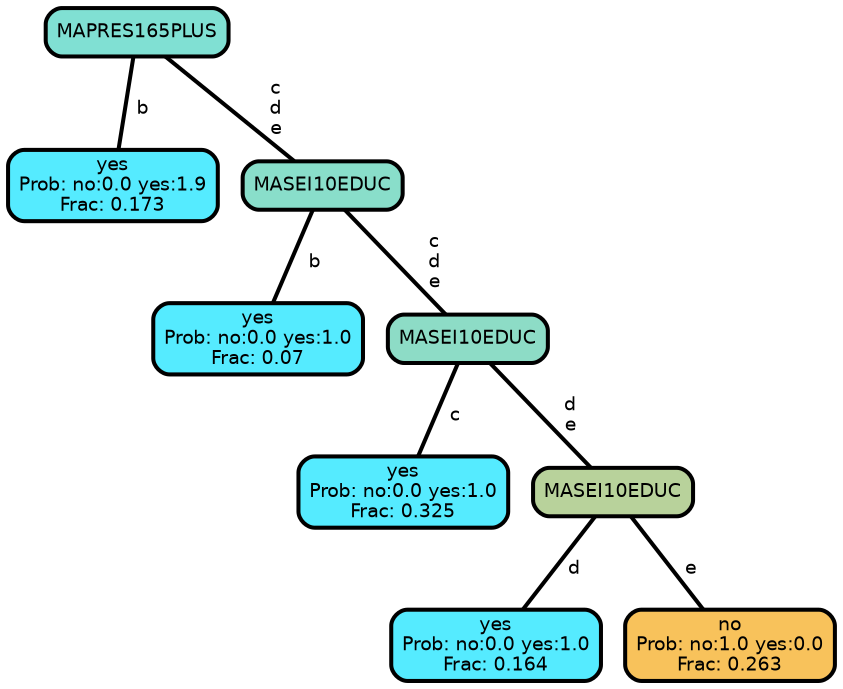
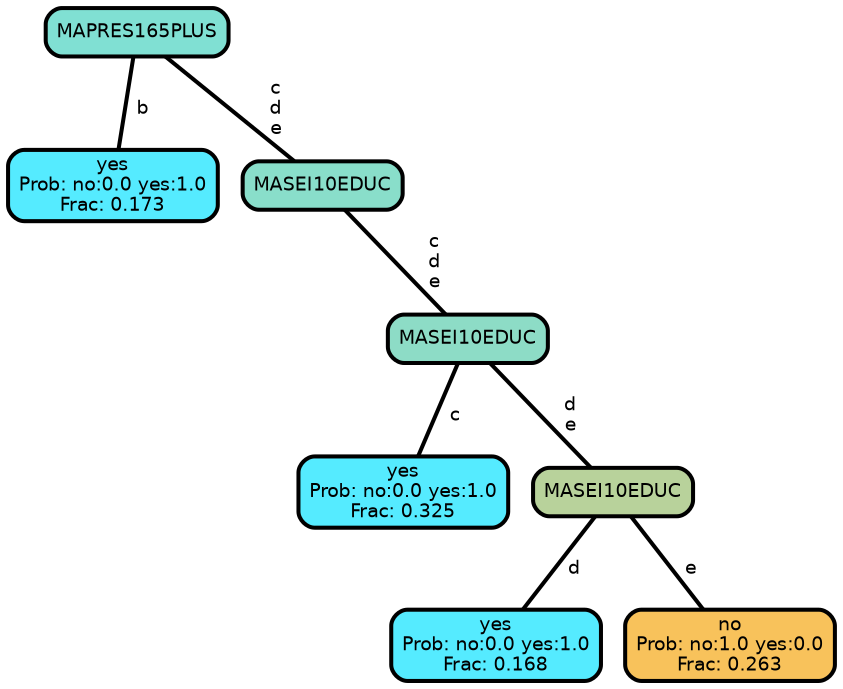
node "yes Prob: no:0.0 yes:1.9 Frac: 0.173": label "yes Prob: no:0.0 yes:1.9 Frac: 0.173" -> "yes Prob: no:0.0 yes:1.0 Frac: 0.173"
node "yes Prob: no:0.0 yes:1.0 Frac: 0.07": removed
node "yes Prob: no:0.0 yes:1.0 Frac: 0.164": label "yes Prob: no:0.0 yes:1.0 Frac: 0.164" -> "yes Prob: no:0.0 yes:1.0 Frac: 0.168"
